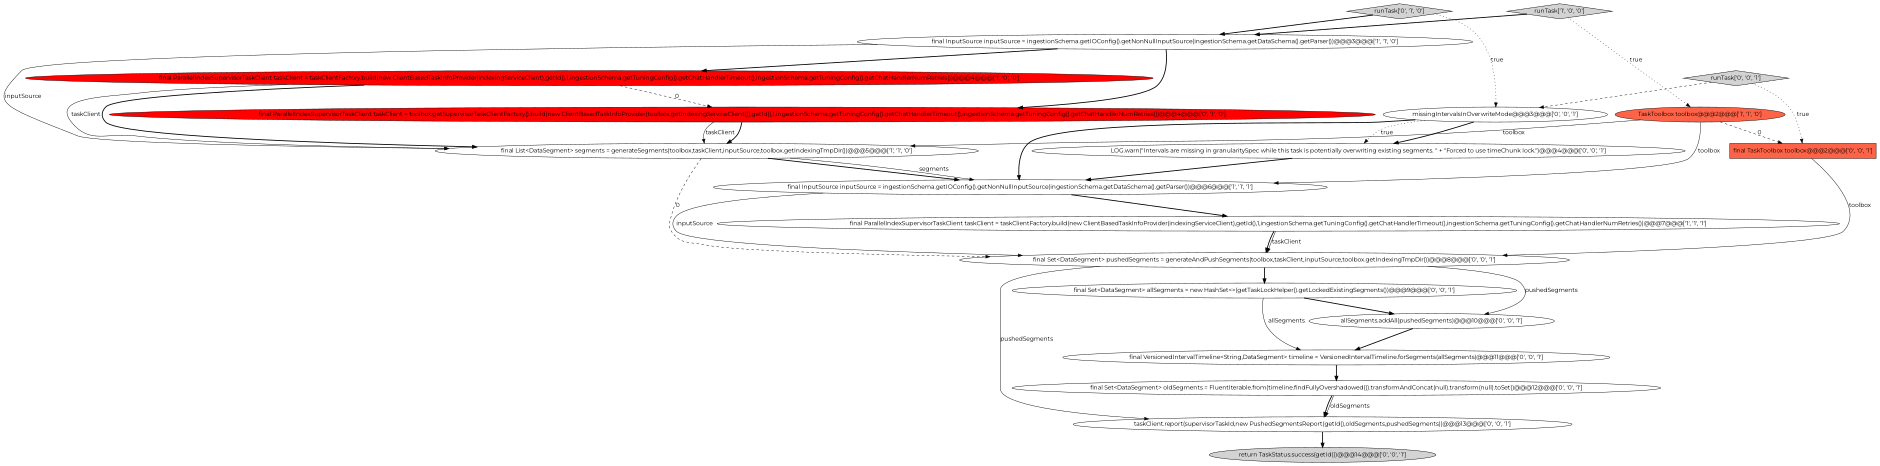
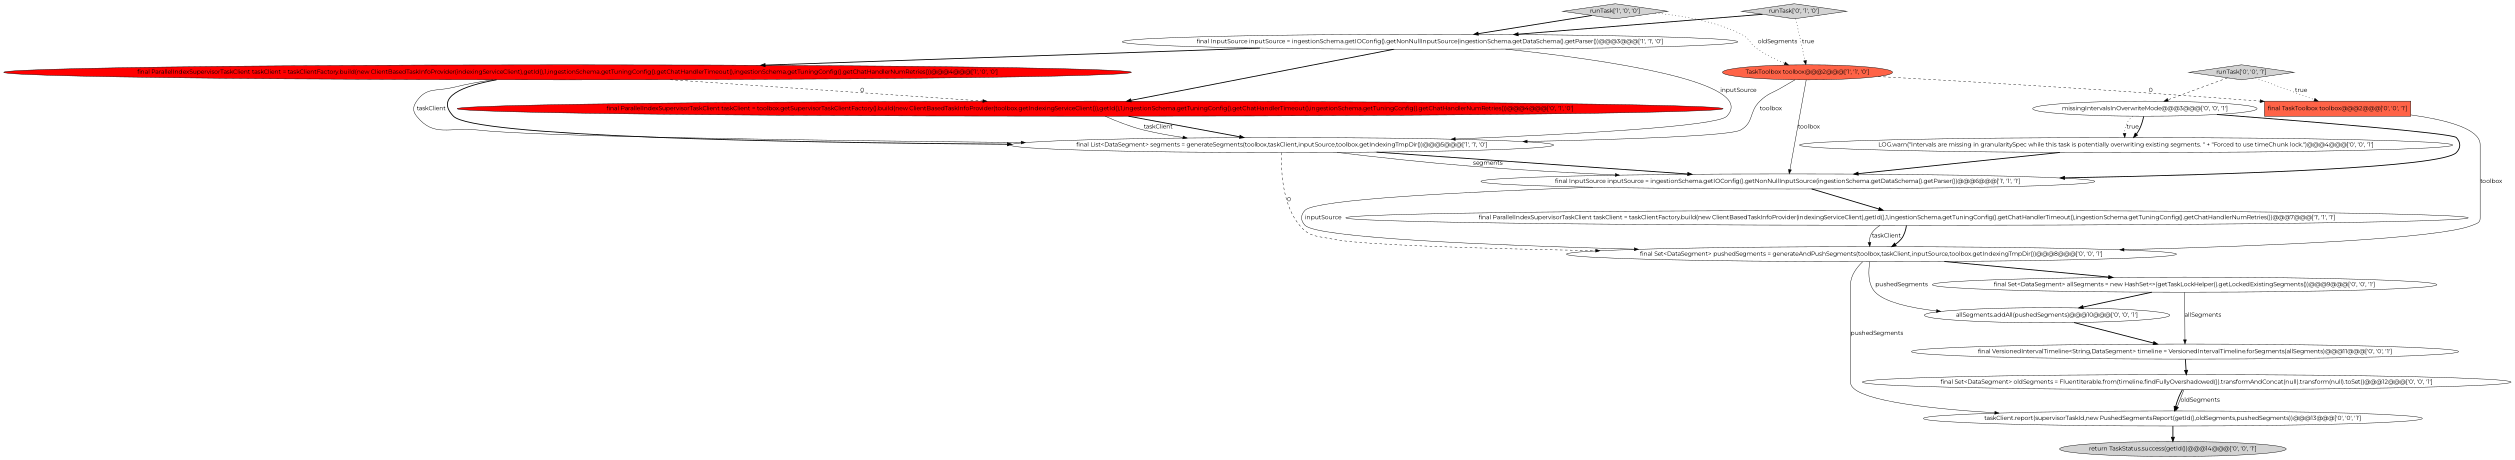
edge "runTask['0', '1', '0']" -> "missingIntervalsInOverwriteMode@@@3@@@['0', '0', '1']": now "runTask['0', '1', '0']" -> "TaskToolbox toolbox@@@2@@@['1', '1', '0']"
edge "runTask['1', '0', '0']" -> "TaskToolbox toolbox@@@2@@@['1', '1', '0']": label "true" -> "oldSegments"
